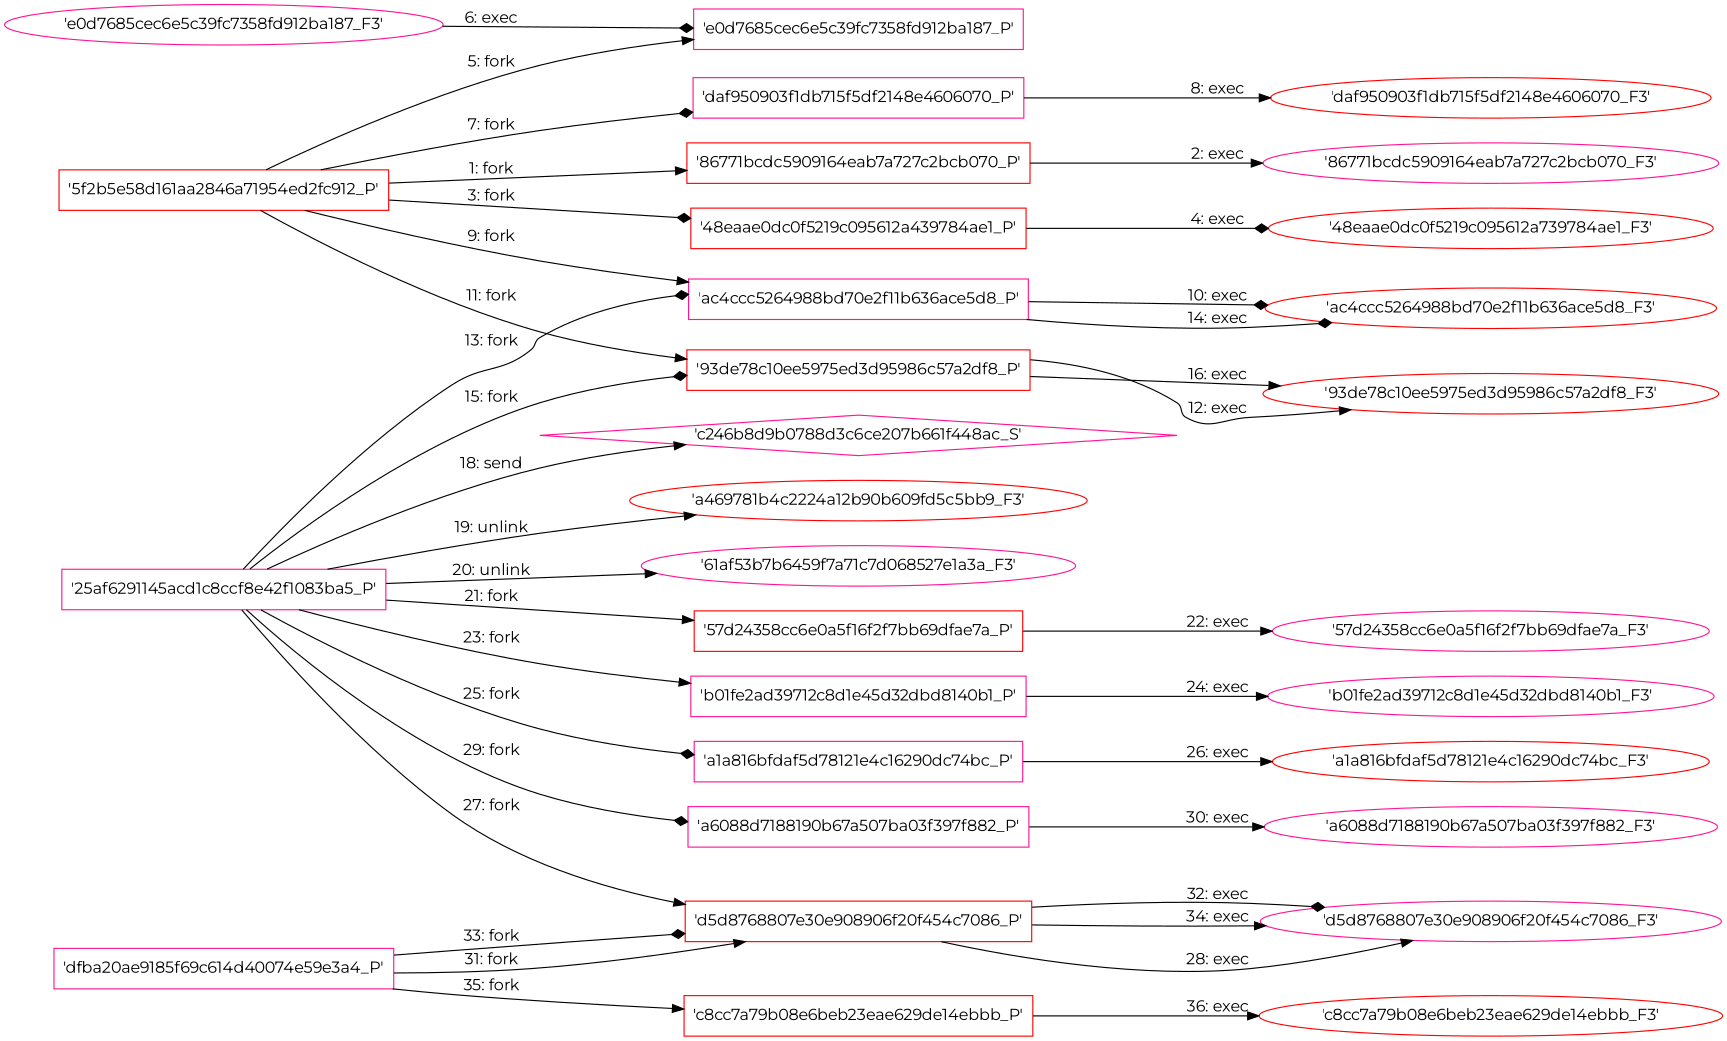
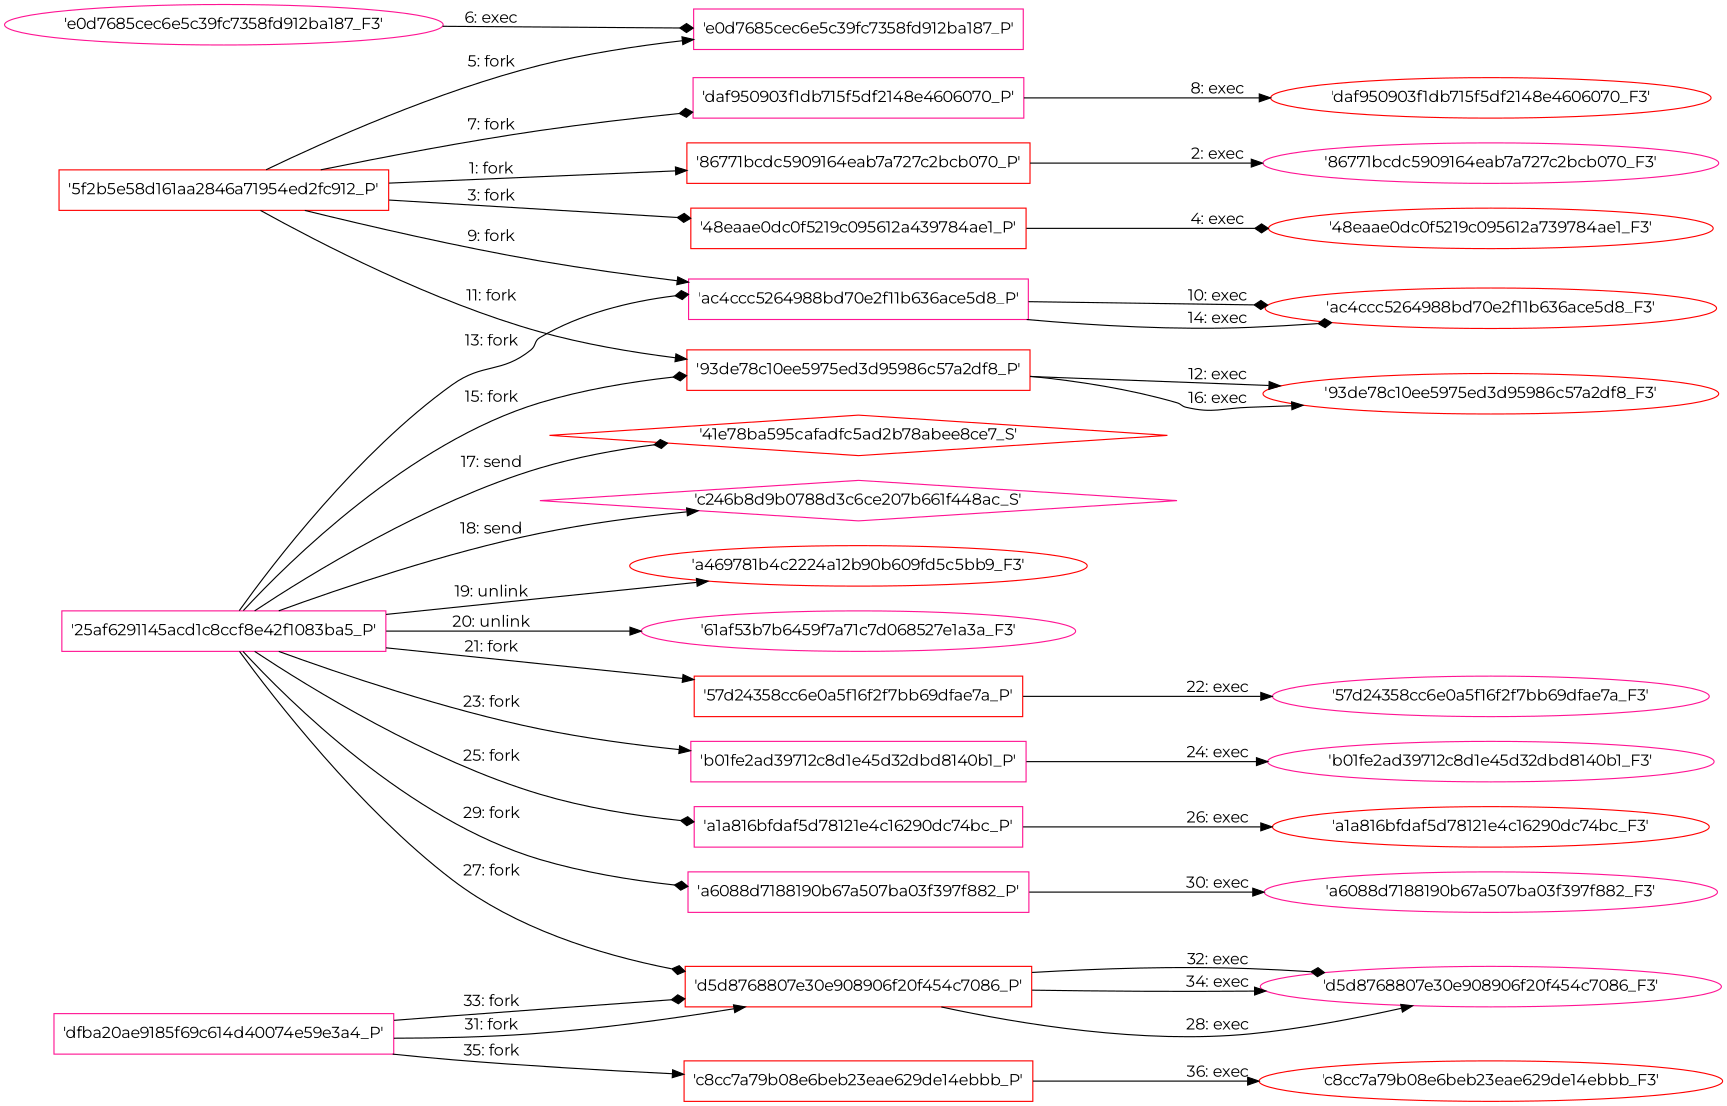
node "'41e78ba595cafadfc5ad2b78abee8ce7_S'": added
edge "'25af6291145acd1c8ccf8e42f1083ba5_P'" -> "'d5d8768807e30e908906f20f454c7086_P'": arrowhead normal -> diamond
